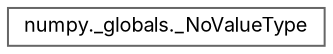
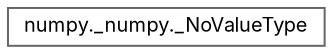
node "numpy._globals._NoValueType": label "numpy._globals._NoValueType" -> "numpy._numpy._NoValueType"
